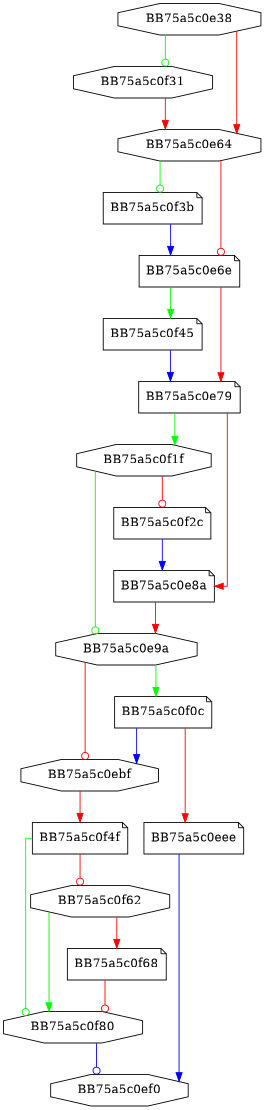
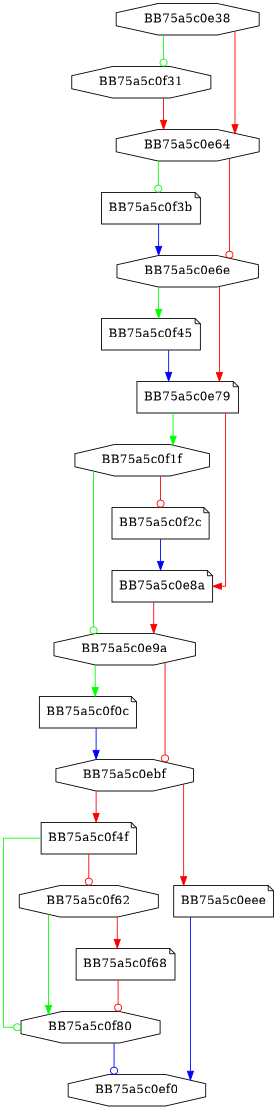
node "BB75a5c0e6e": shape note -> octagon
edge "BB75a5c0f0c" -> "BB75a5c0eee": now "BB75a5c0ebf" -> "BB75a5c0eee"
